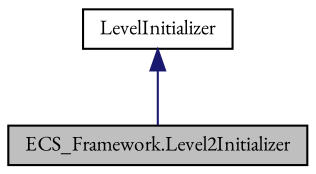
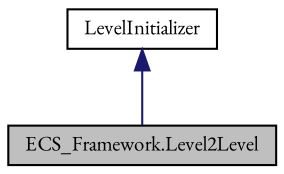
node "ECS_Framework.Level2Initializer": label "ECS_Framework.Level2Initializer" -> "ECS_Framework.Level2Level"
